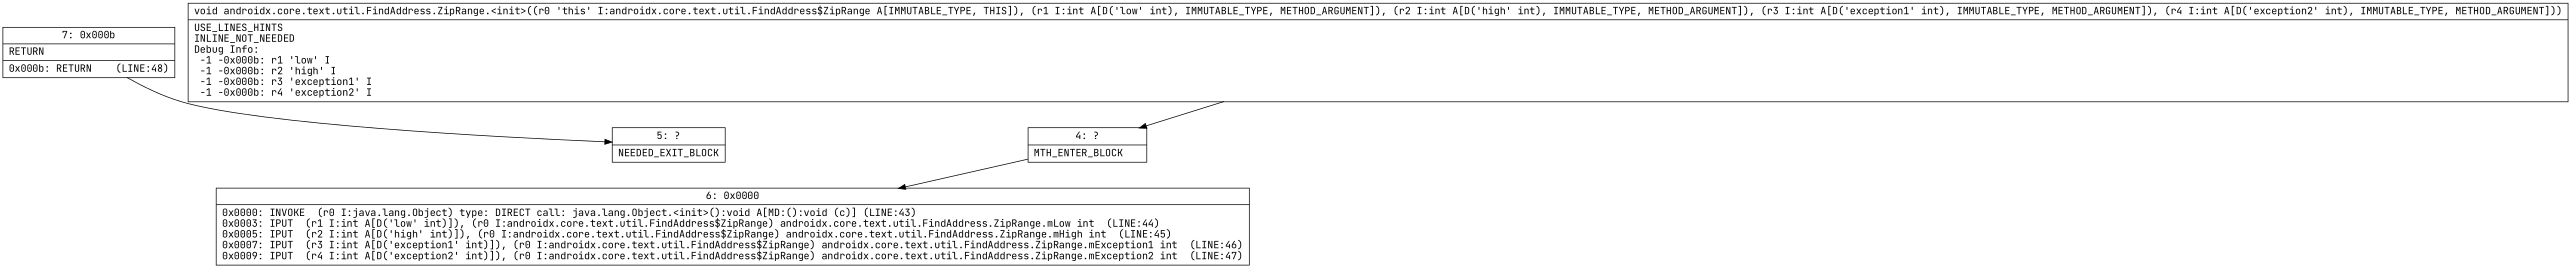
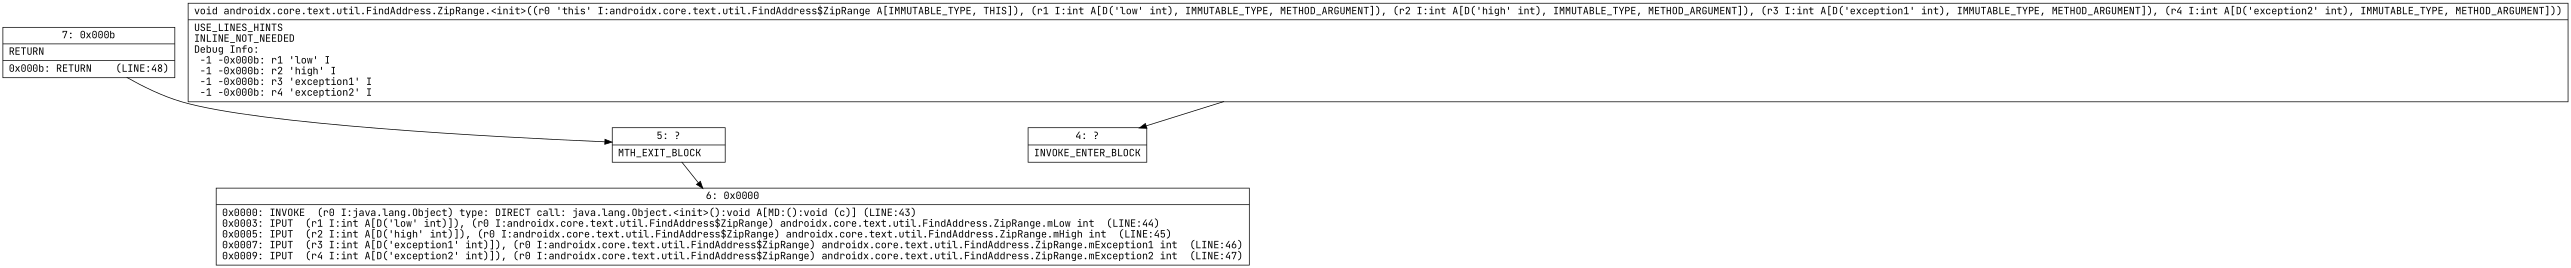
node "5: ?": text "NEEDED_EXIT_BLOCK" -> "MTH_EXIT_BLOCK"
node "4: ?": text "MTH_ENTER_BLOCK" -> "INVOKE_ENTER_BLOCK"
edge "4: ?" -> "6: 0x0000": now "5: ?" -> "6: 0x0000"
